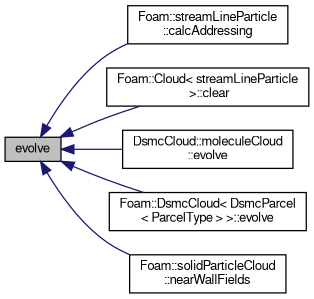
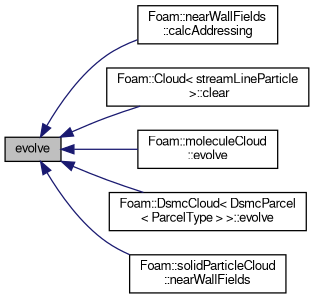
node "Foam::streamLineParticle ::calcAddressing": label "Foam::streamLineParticle ::calcAddressing" -> "Foam::nearWallFields ::calcAddressing"
node "DsmcCloud::moleculeCloud ::evolve": label "DsmcCloud::moleculeCloud ::evolve" -> "Foam::moleculeCloud ::evolve"
